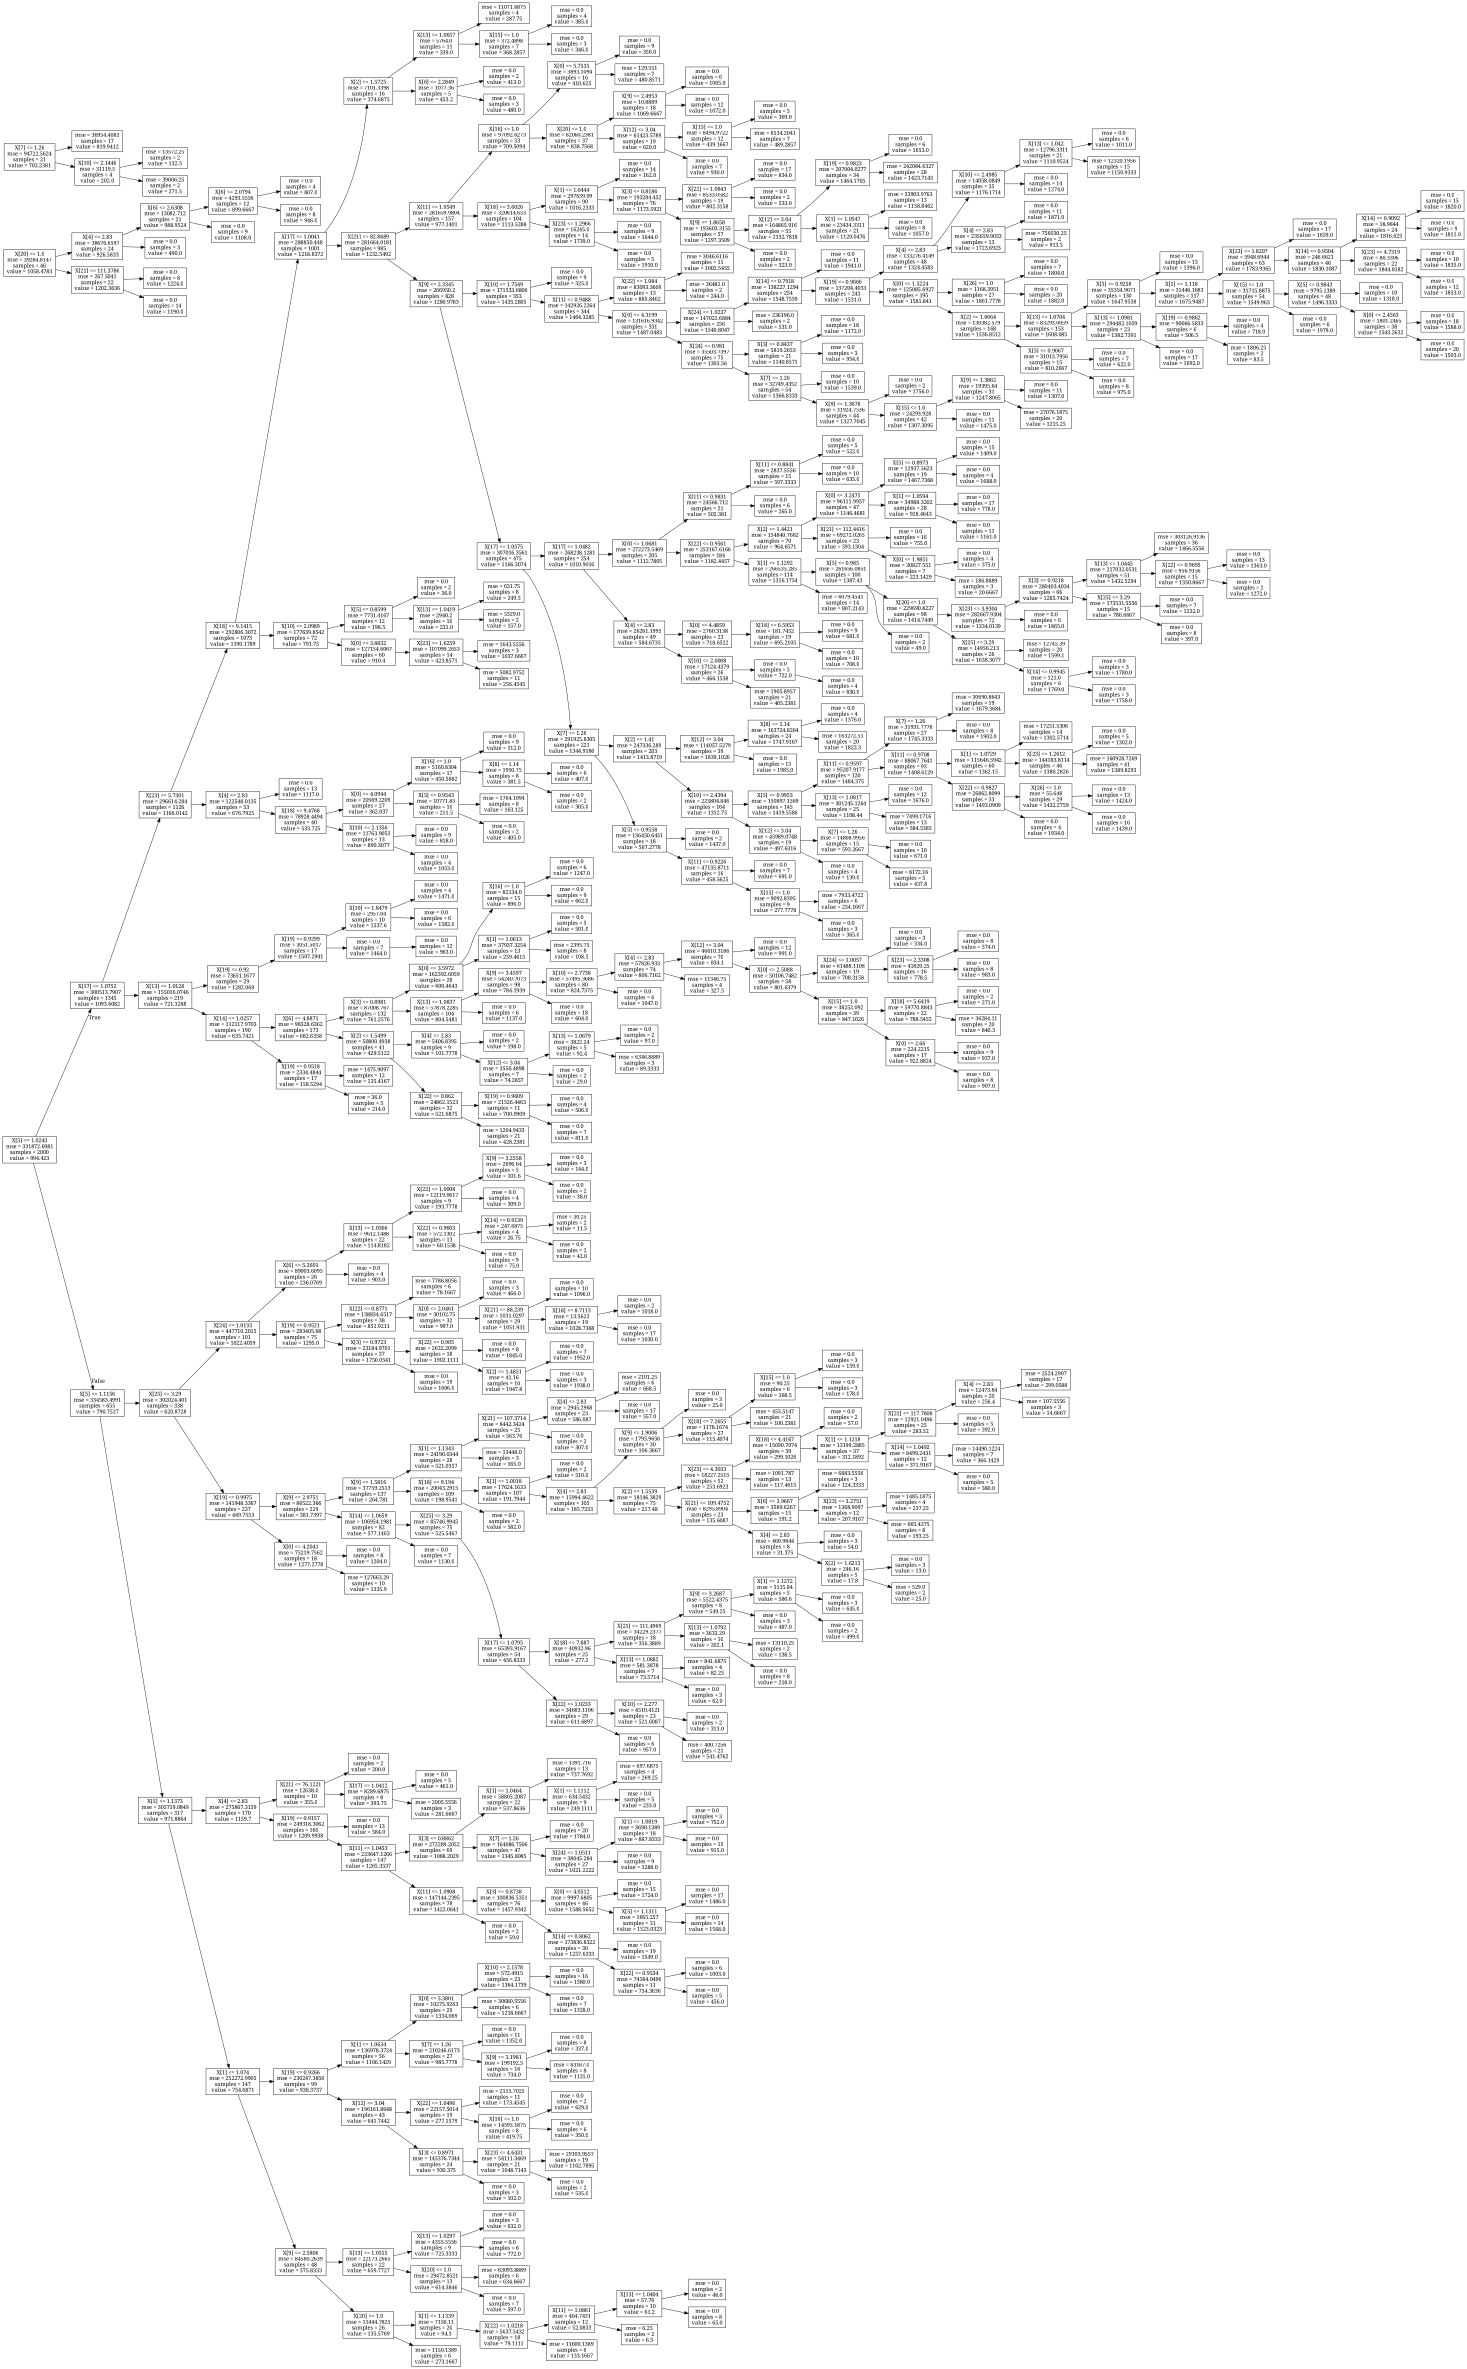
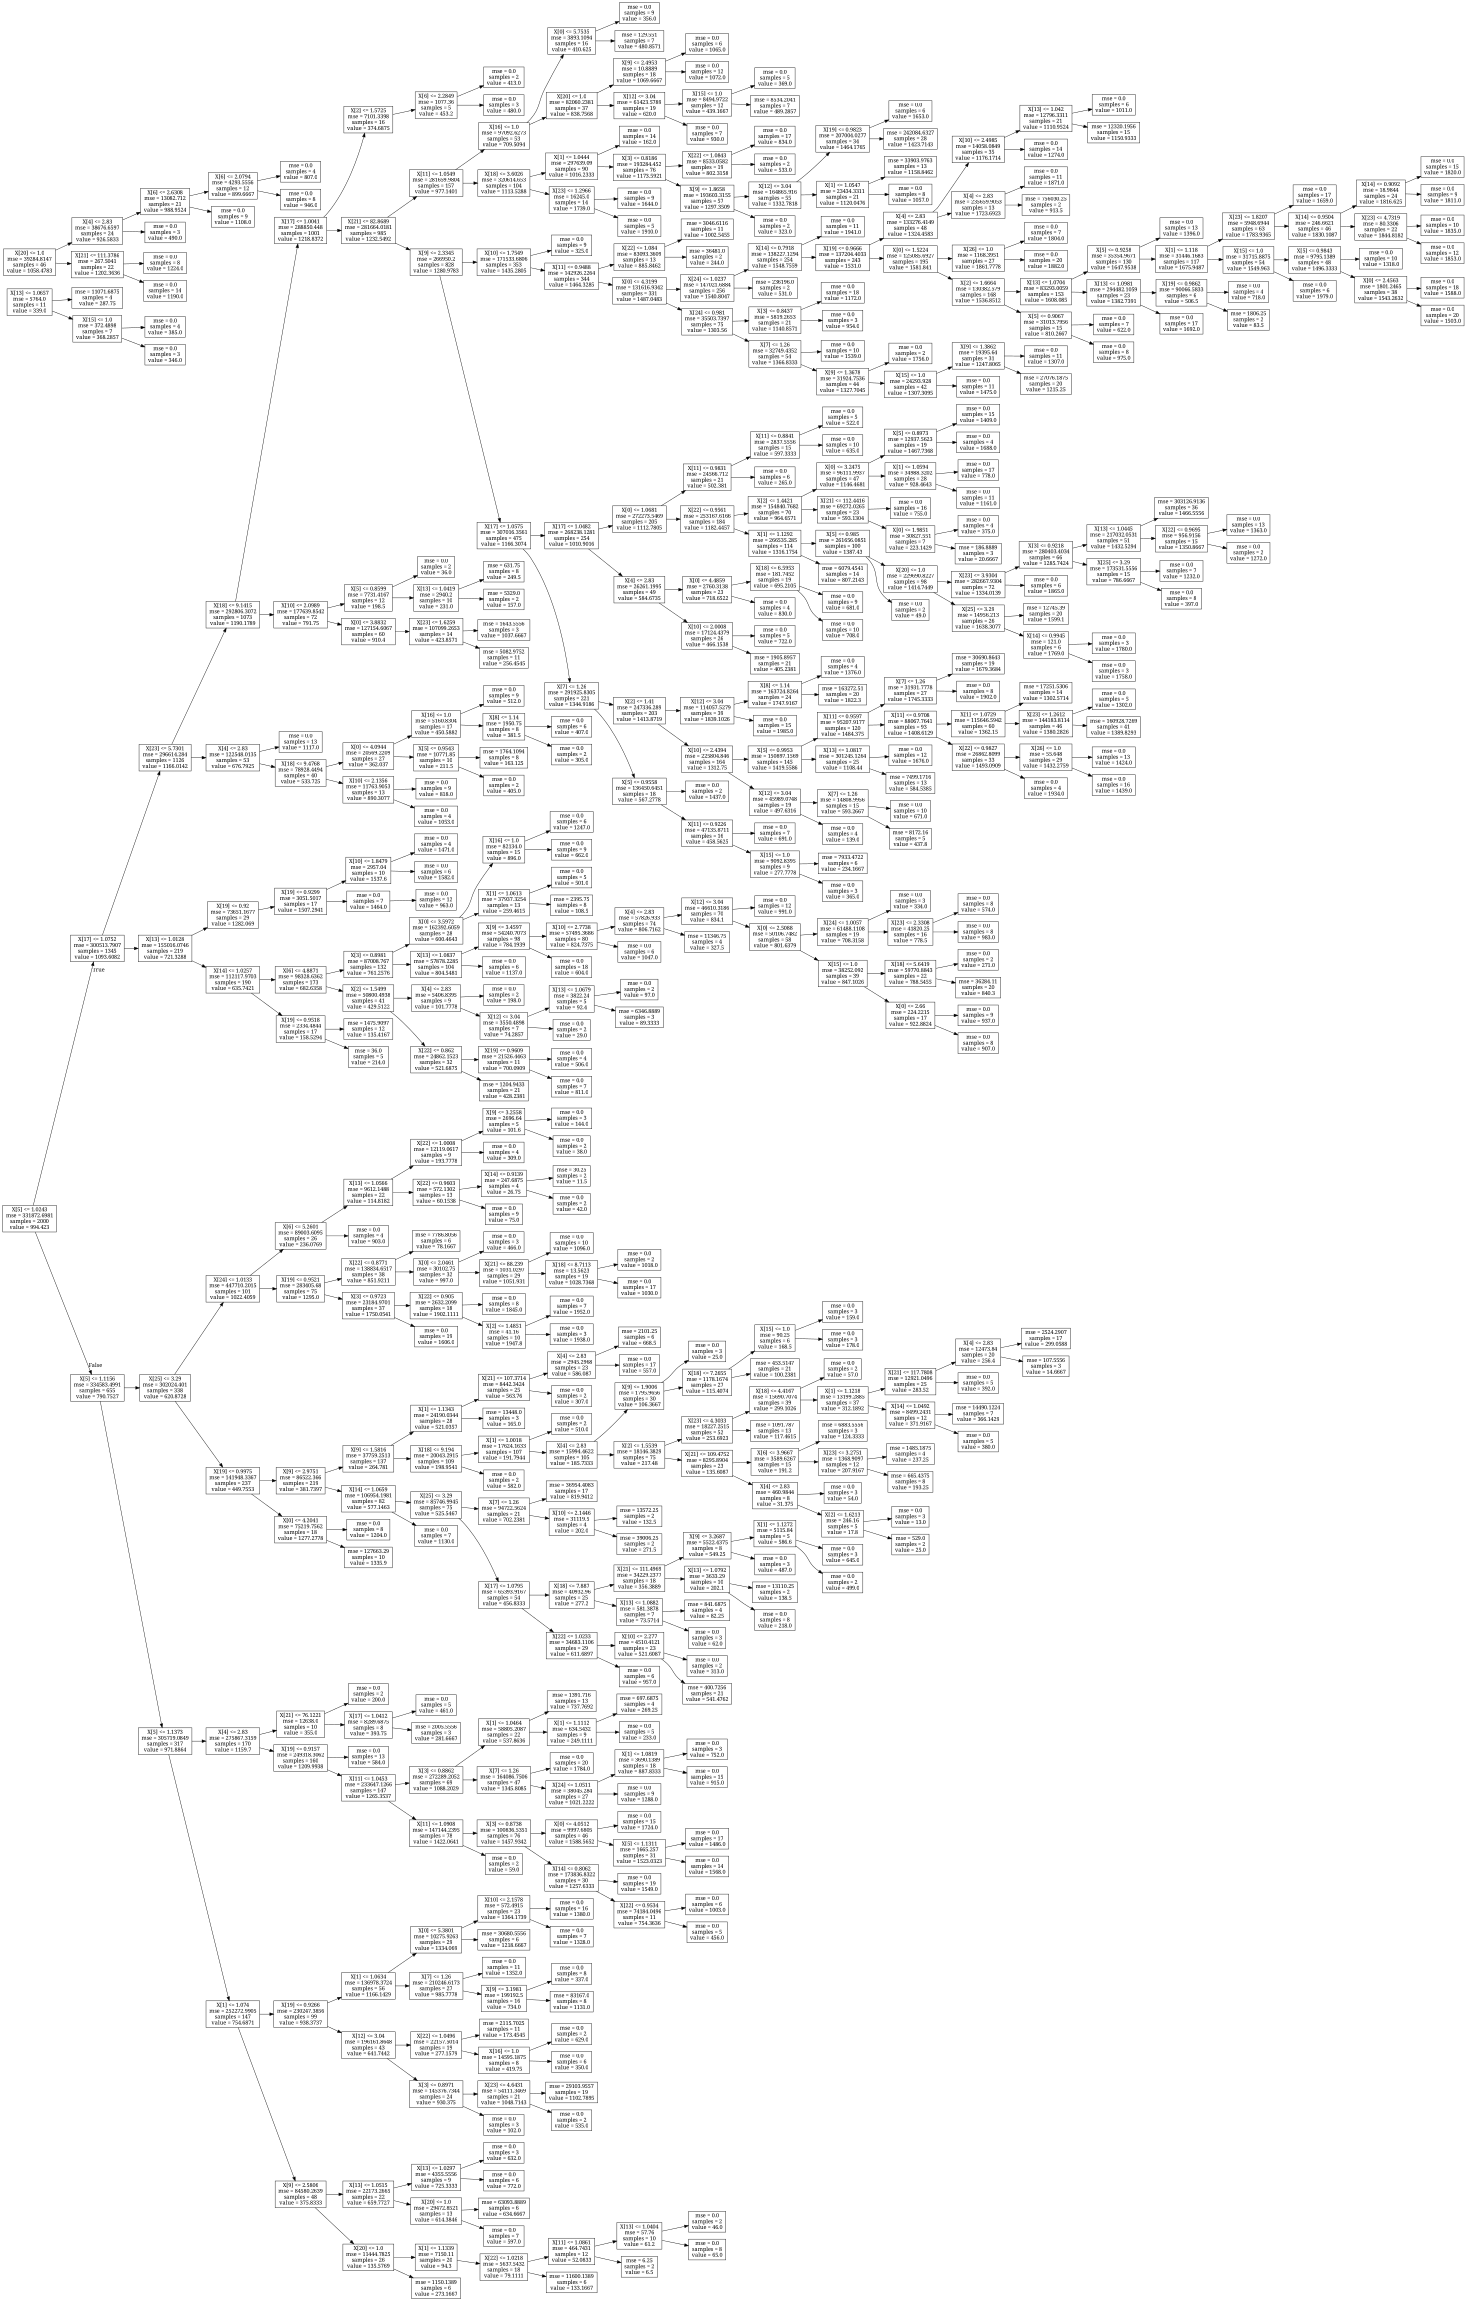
edge "X[2] <= 1.5725 mse = 7101.3398 samples = 16 value = 374.6875" -> "X[13] <= 1.0657 mse = 5764.0 samples = 11 value = 339.0": removed
edge "mse = 0.0 samples = 5 value = 722.0" -> "mse = 0.0 samples = 4 value = 830.0": now "X[0] <= 4.4859 mse = 2760.3138 samples = 23 value = 718.6522" -> "mse = 0.0 samples = 4 value = 830.0"
edge "X[25] <= 3.29 mse = 85746.9945 samples = 75 value = 525.5467" -> "X[7] <= 1.26 mse = 94722.5624 samples = 21 value = 702.2381": added
